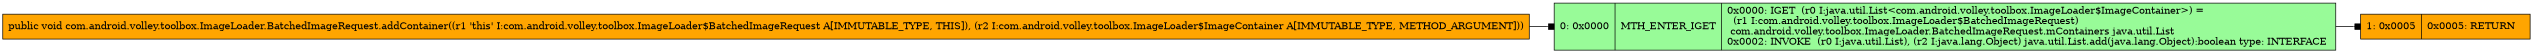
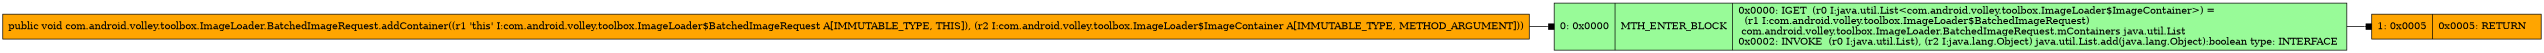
node "0: 0x0000": text "MTH_ENTER_IGET" -> "MTH_ENTER_BLOCK"
